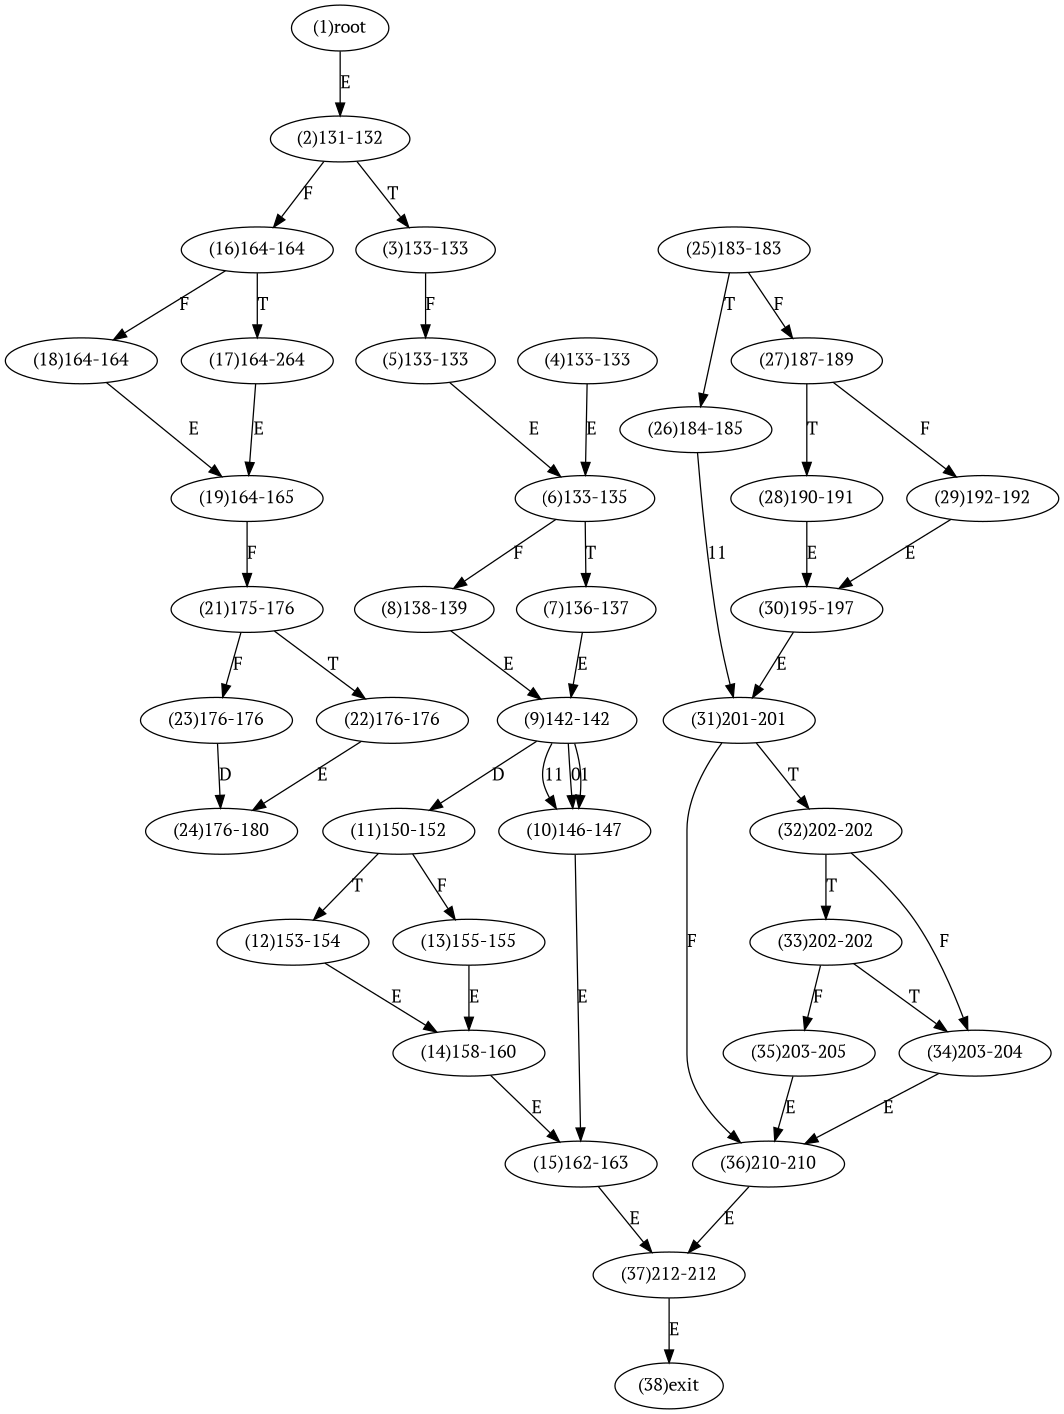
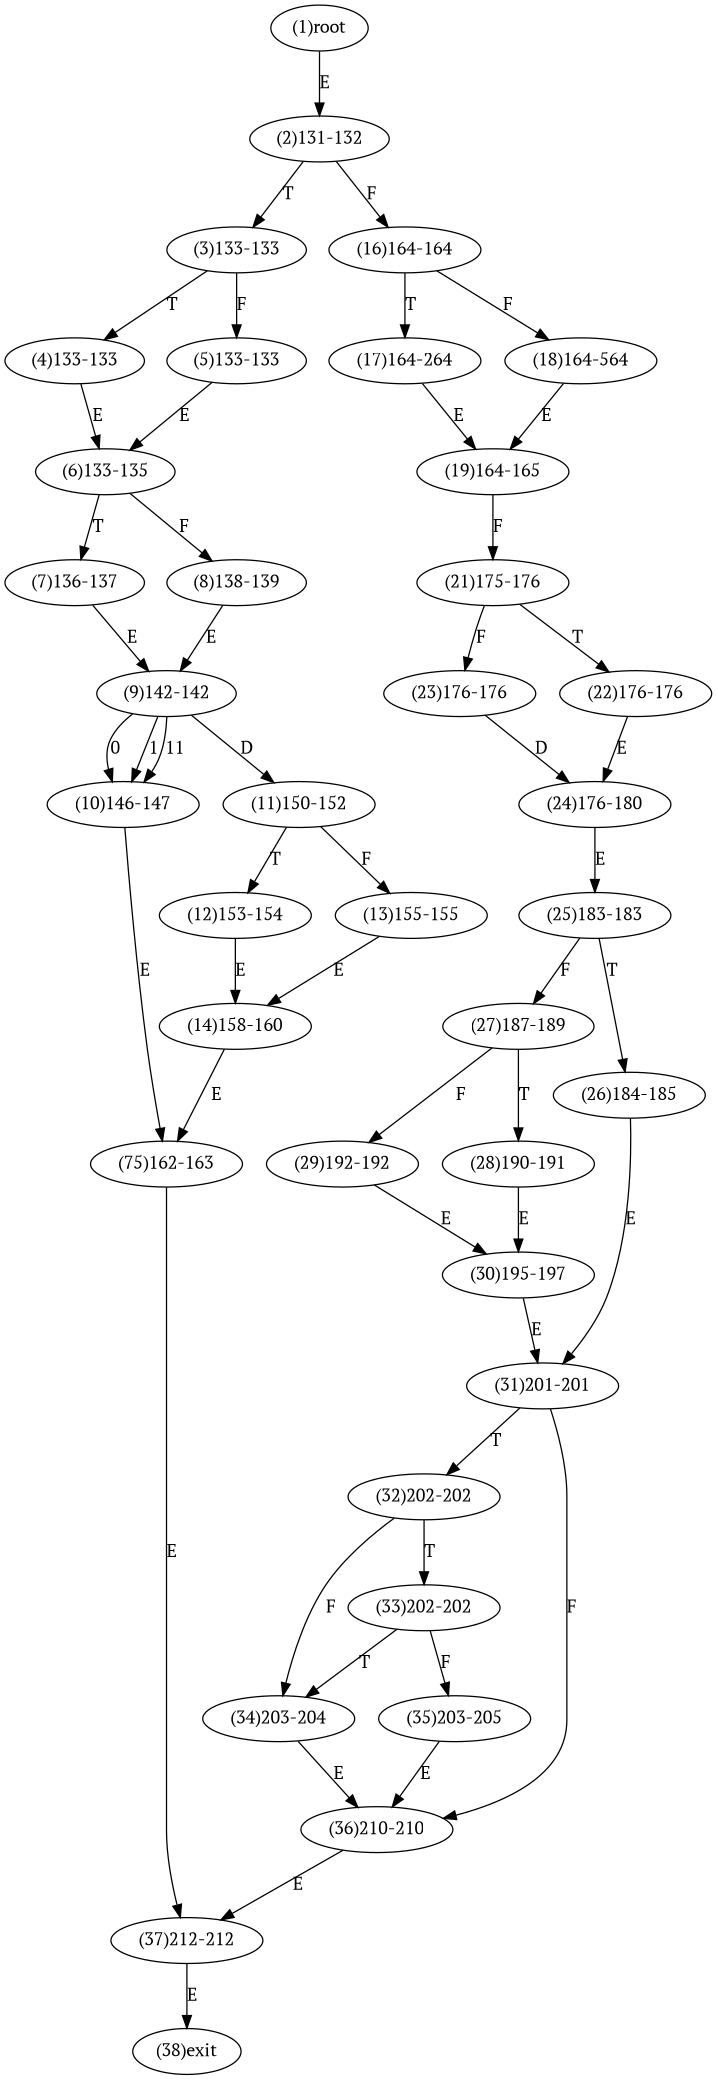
edge "(3)133-133" -> "(4)133-133": added, label "T"
node "(18)164-164": label "(18)164-164" -> "(18)164-564"
edge "(26)184-185" -> "(31)201-201": label "11" -> "E"
edge "(24)176-180" -> "(25)183-183": added, label "E"
node "(15)162-163": label "(15)162-163" -> "(75)162-163"
